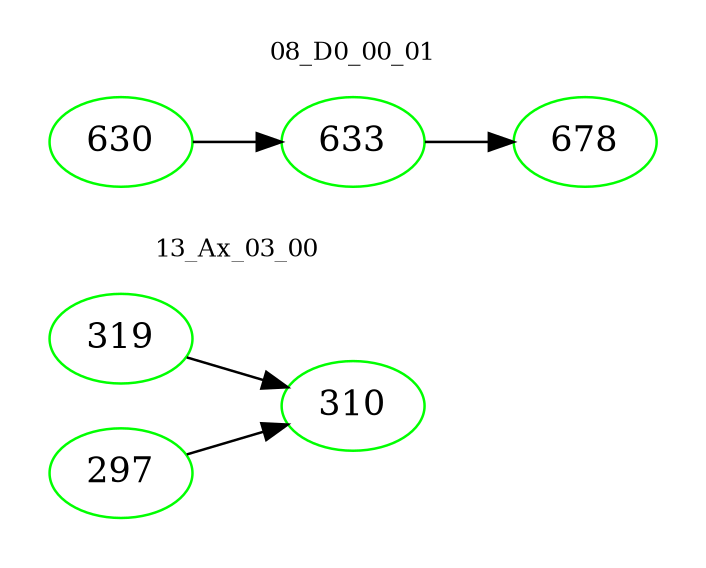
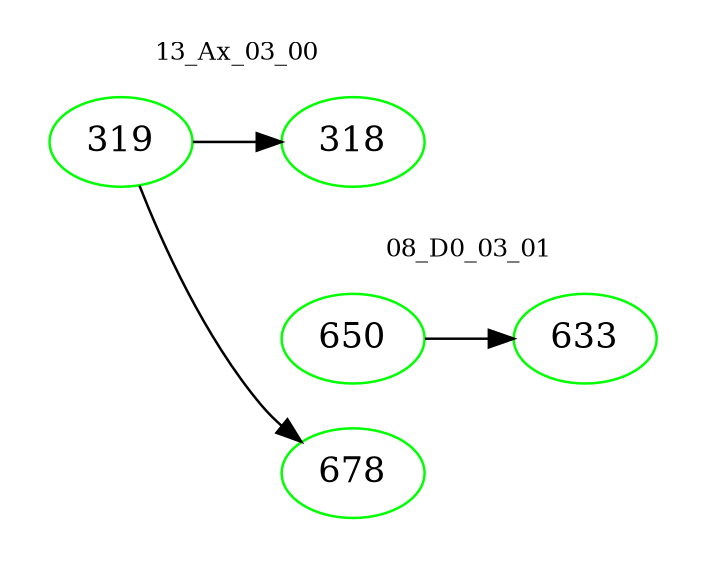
cluster "08_D0_00_01": label "08_D0_00_01" -> "08_D0_03_01"
node "630": label "630" -> "650"
edge "633" -> "678": now "319" -> "678"
node "310": label "310" -> "318"
node "297": removed
